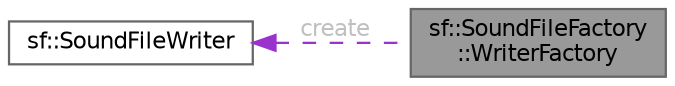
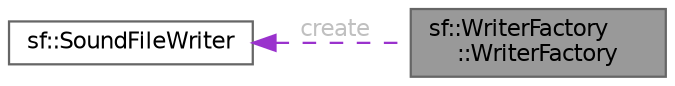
node "sf::SoundFileFactory ::WriterFactory": label "sf::SoundFileFactory ::WriterFactory" -> "sf::WriterFactory ::WriterFactory"
